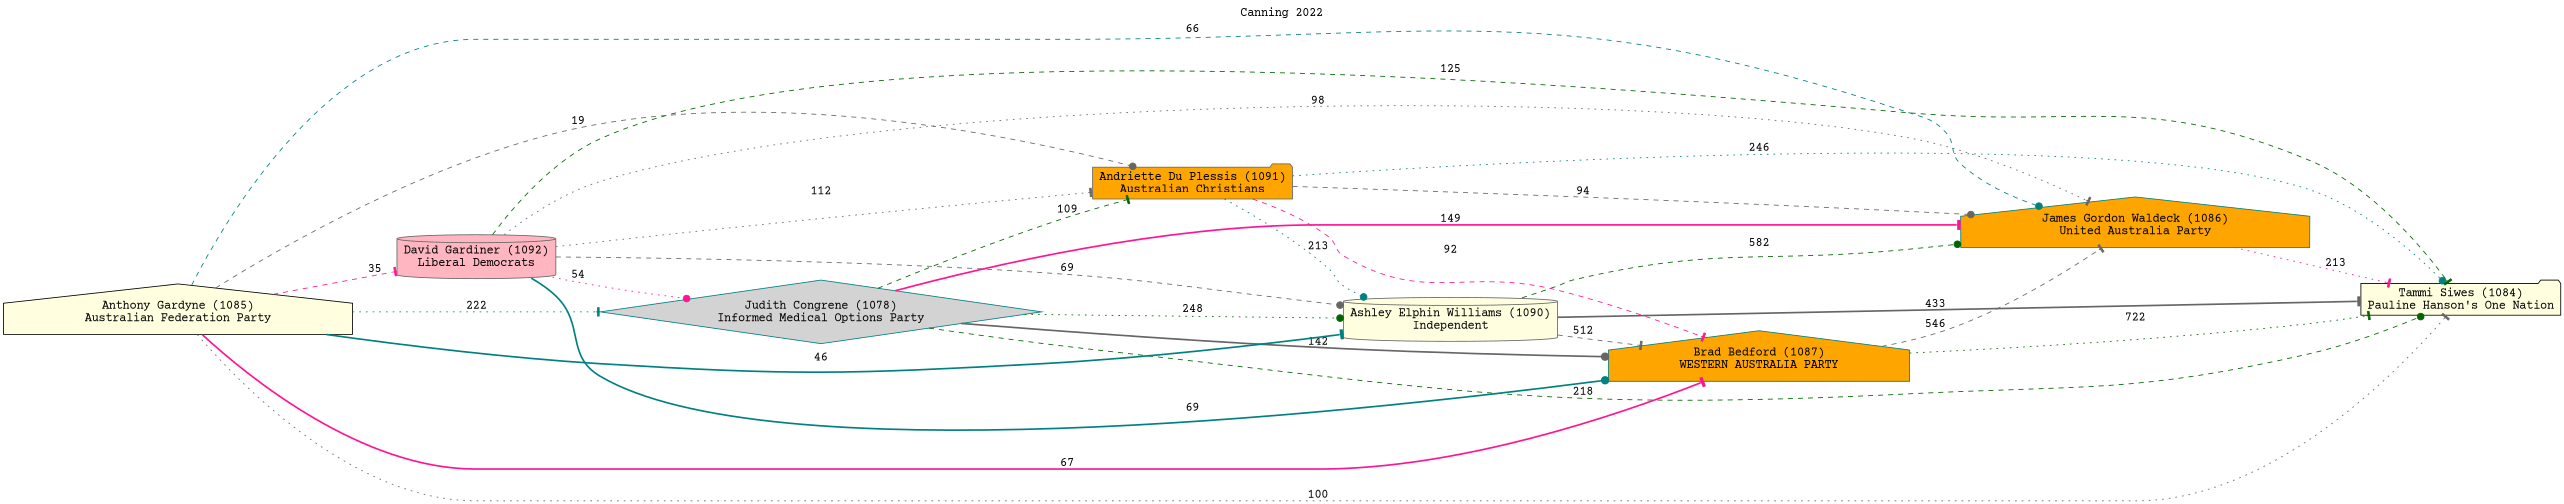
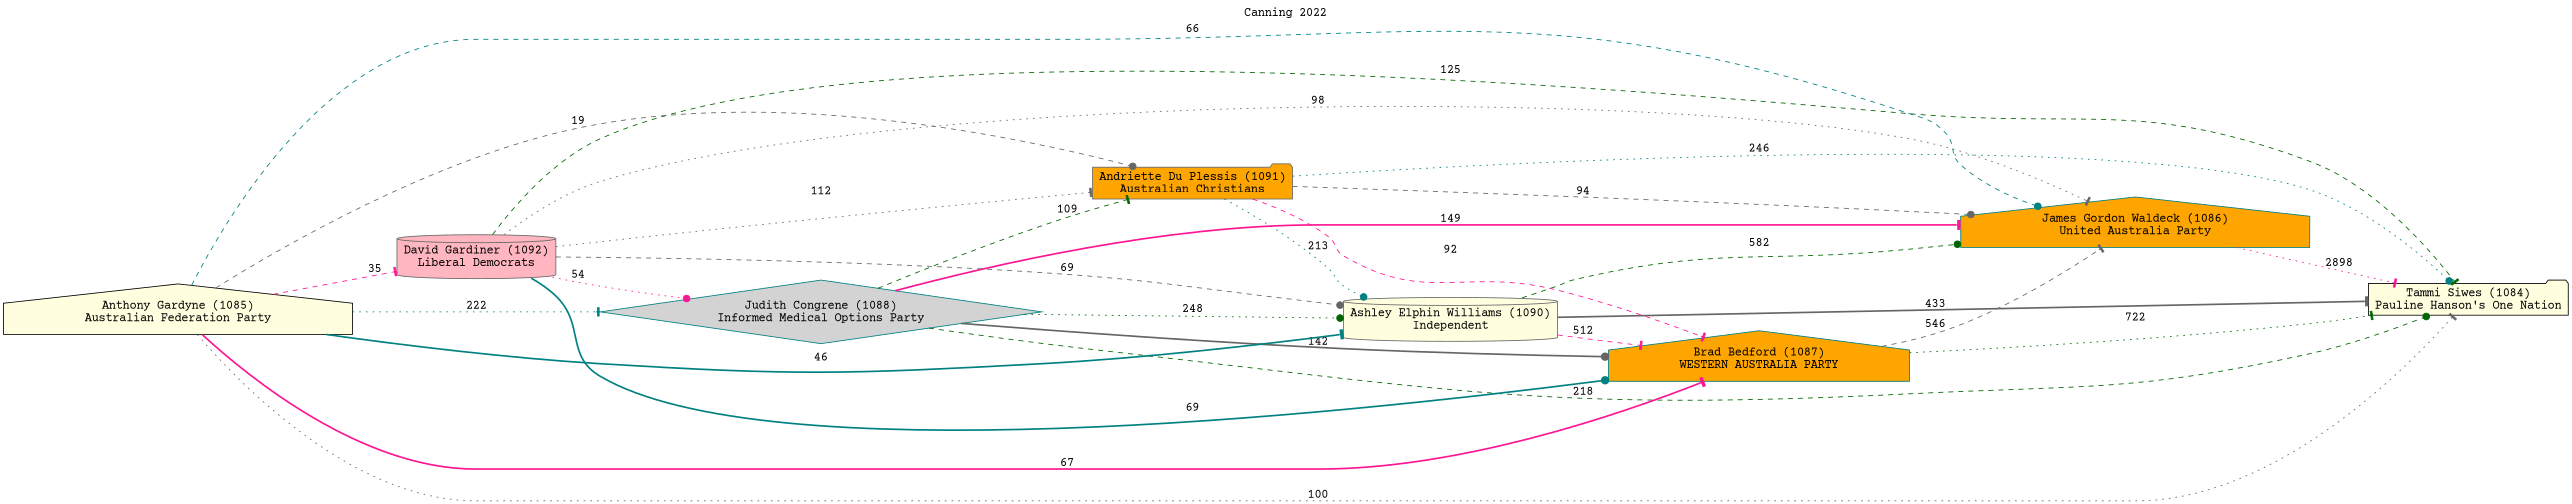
edge "James Gordon Waldeck (1086) United Australia Party" -> "Tammi Siwes (1084) Pauline Hanson's One Nation": label "213" -> "2898"
node "Judith Congrene (1078) Informed Medical Options Party": label "Judith Congrene (1078) Informed Medical Options Party" -> "Judith Congrene (1088) Informed Medical Options Party"
edge "Ashley Elphin Williams (1090) Independent" -> "Brad Bedford (1087) WESTERN AUSTRALIA PARTY": color gray40 -> deeppink
